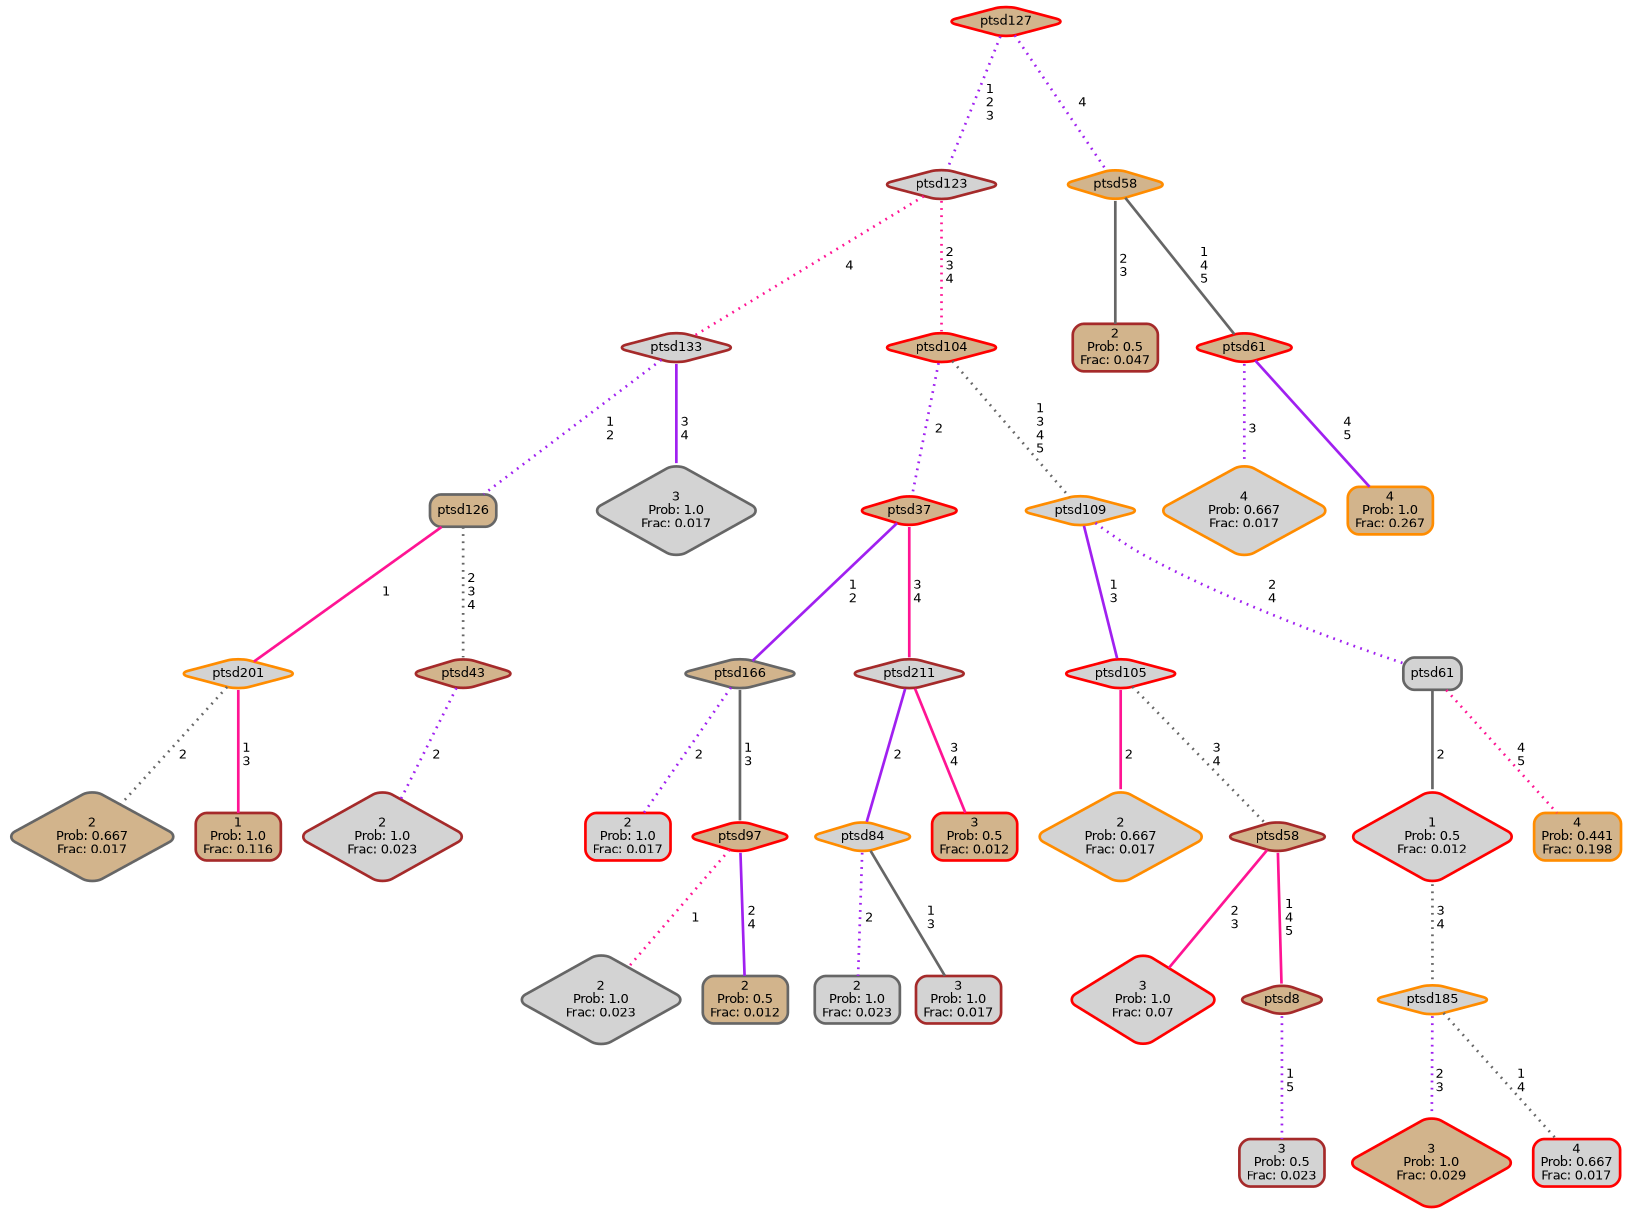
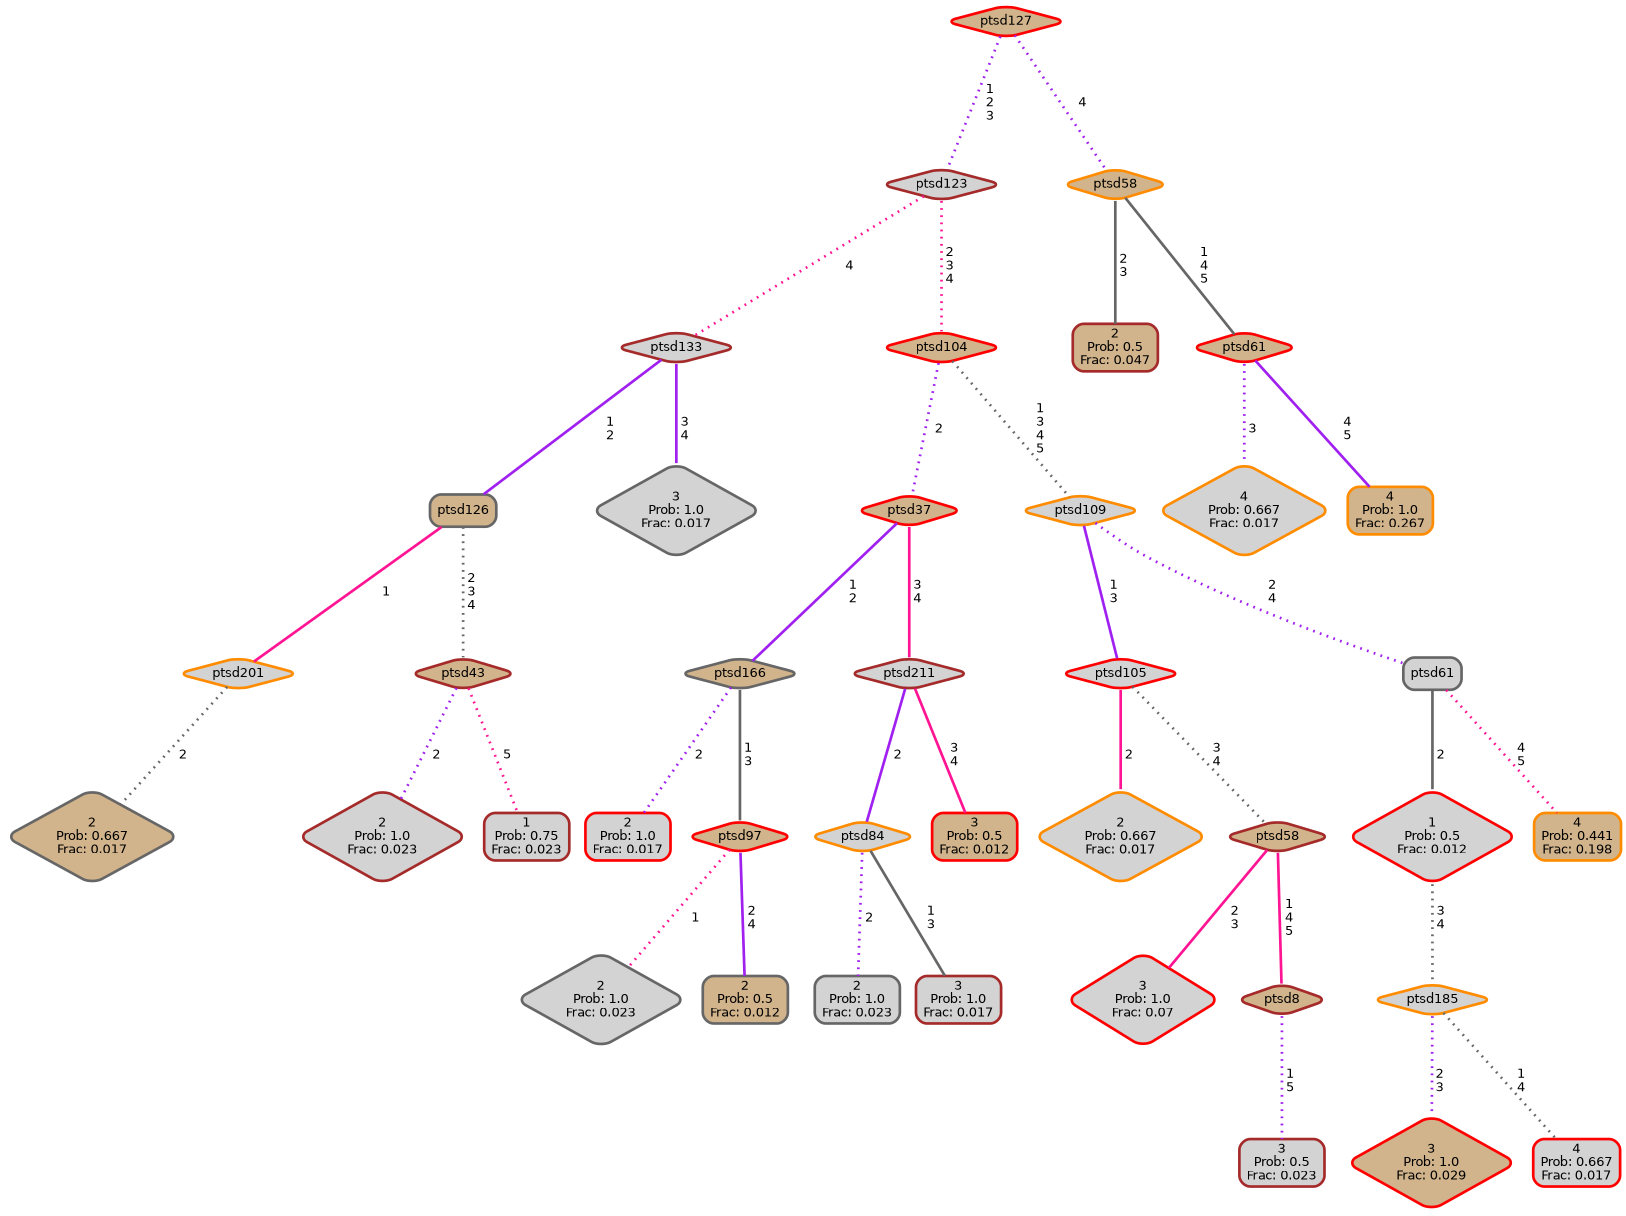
edge "ptsd133" -- "ptsd126": style dotted -> bold
node "1 Prob: 1.0 Frac: 0.116": removed
node "1 Prob: 0.75 Frac: 0.023": added
